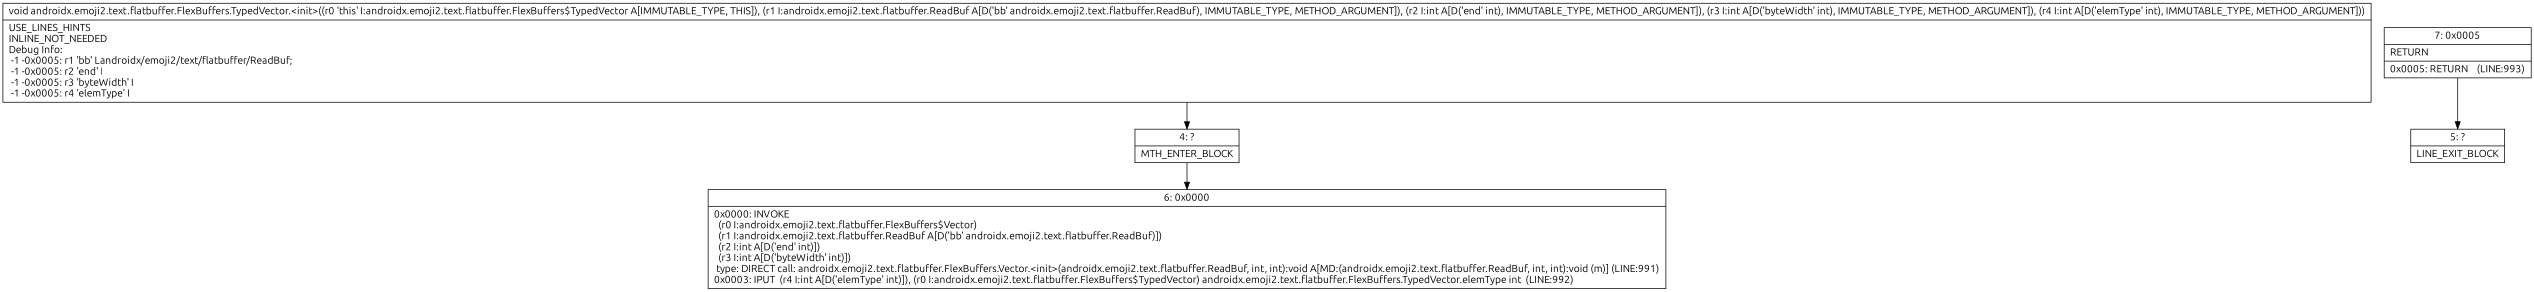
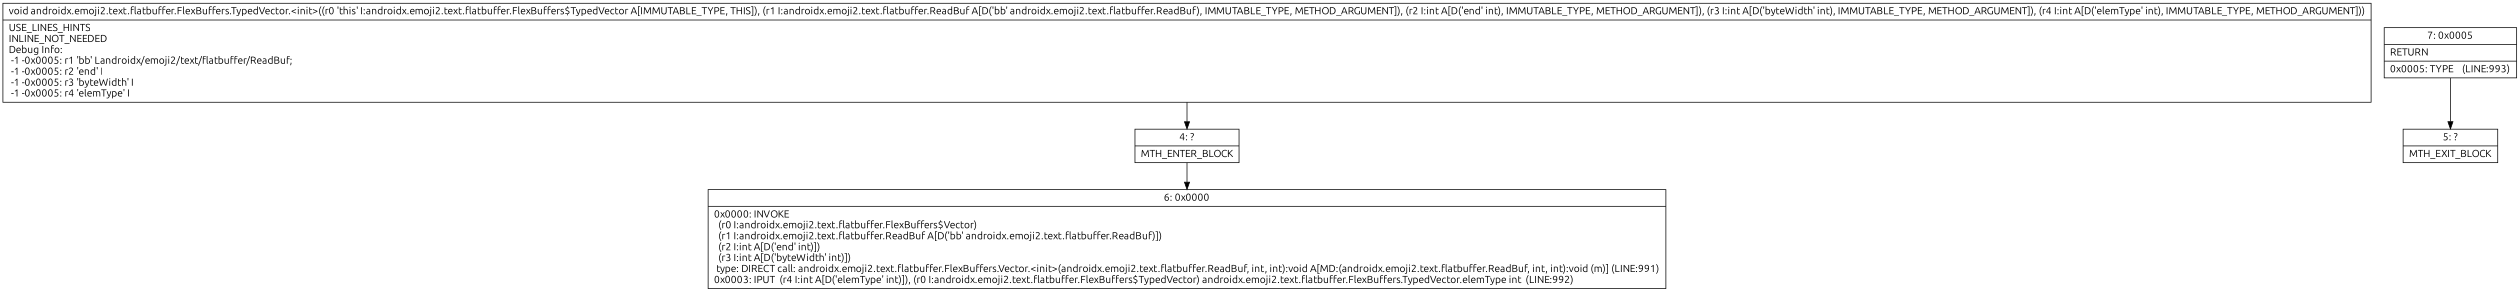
node "7: 0x0005": text "0x0005: RETURN    (LINE:993)" -> "0x0005: TYPE    (LINE:993)"
node "5: ?": text "LINE_EXIT_BLOCK" -> "MTH_EXIT_BLOCK"
